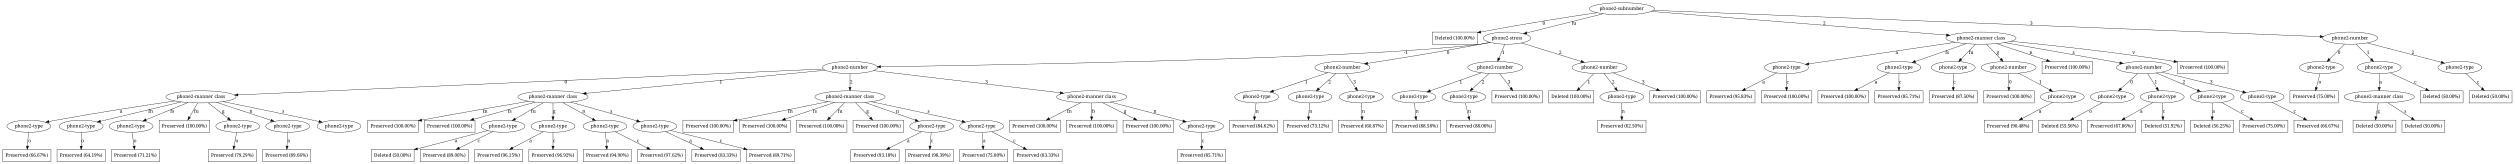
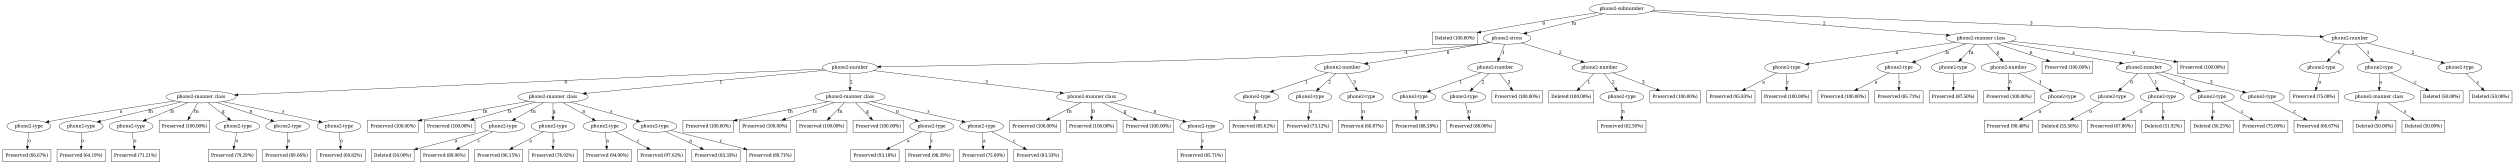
node "Preserved (84.62%)": label "Preserved (84.62%)" -> "Preserved (85.62%)"
node "Preserved (69.82%)": added
node "Preserved (96.92%)": label "Preserved (96.92%)" -> "Preserved (76.92%)"
